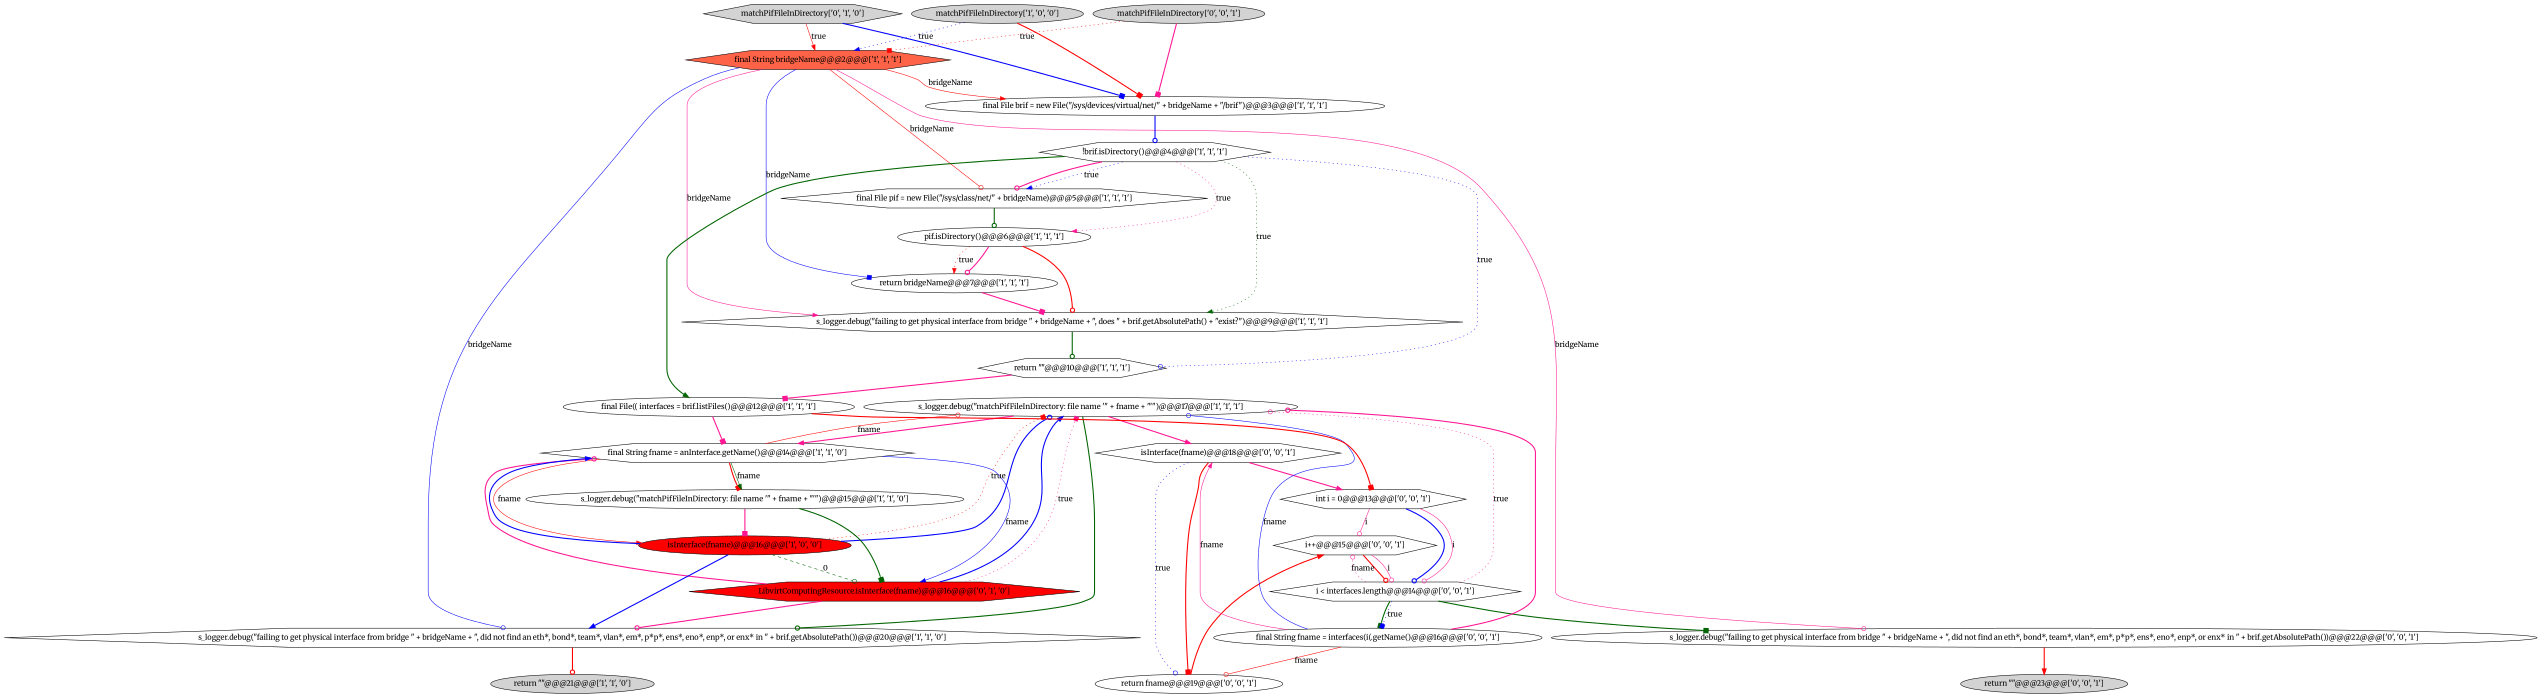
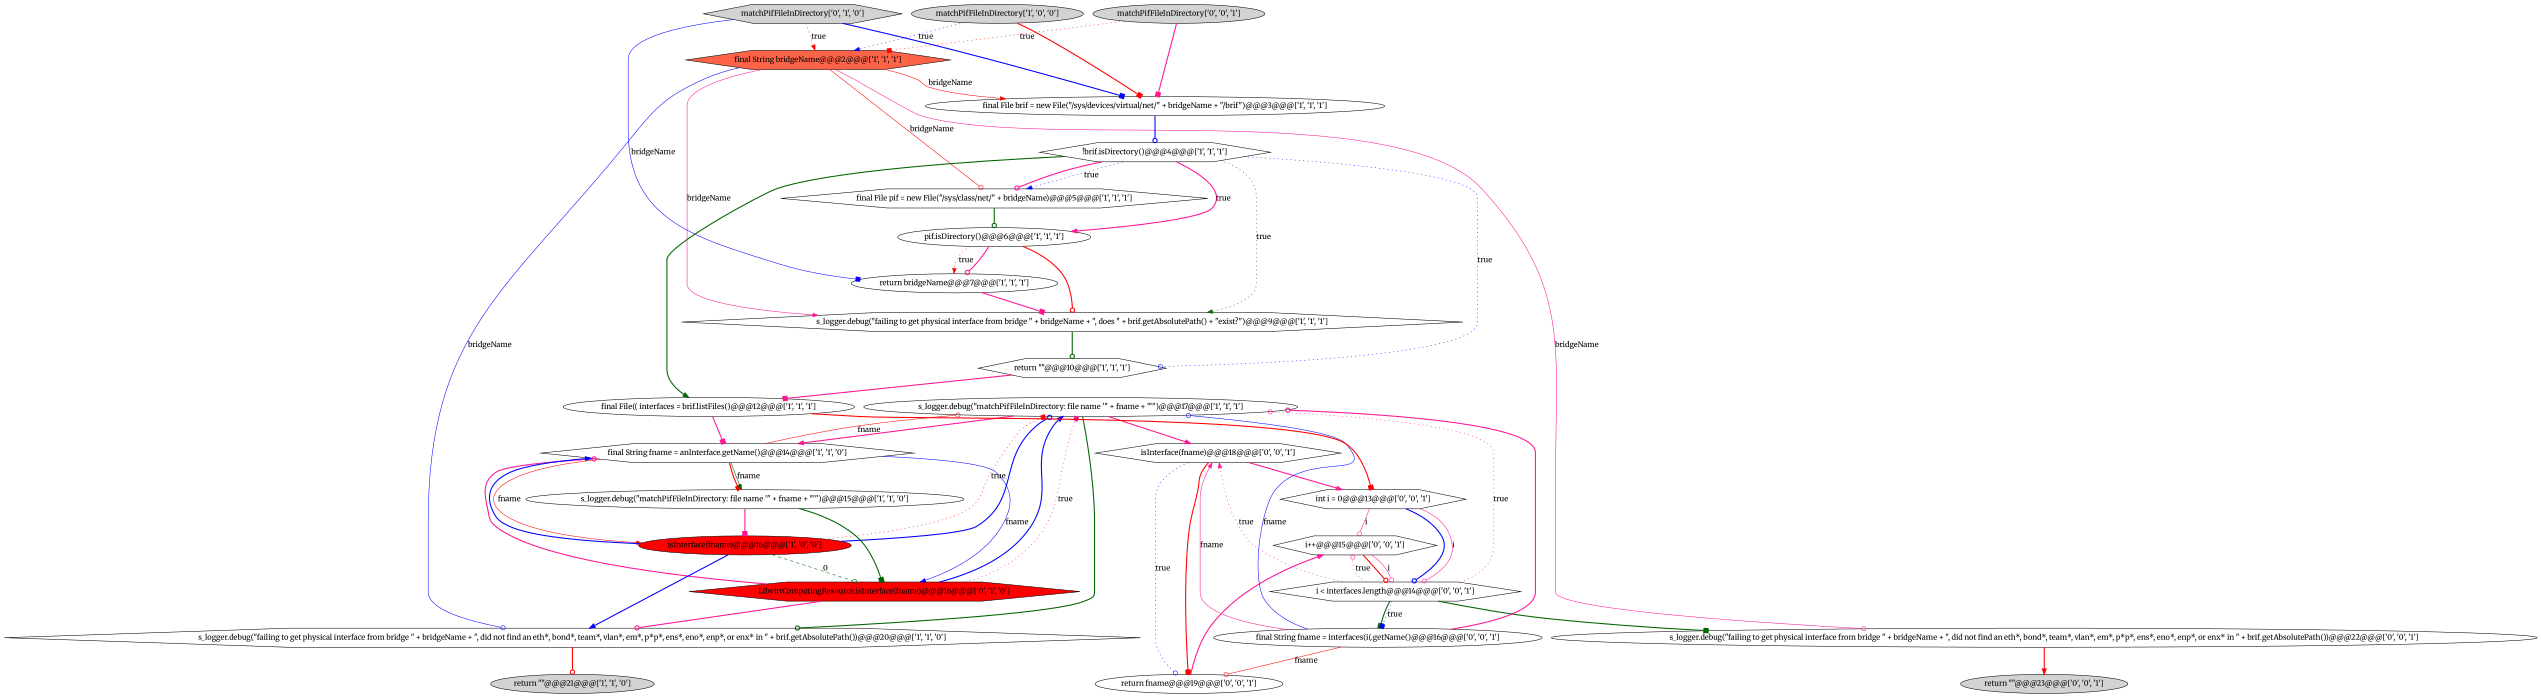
edge "matchPifFileInDirectory['0', '1', '0']" -> "final String bridgeName@@@2@@@['1', '1', '1']": style solid -> dotted
edge "final String bridgeName@@@2@@@['1', '1', '1']" -> "return bridgeName@@@7@@@['1', '1', '1']": now "matchPifFileInDirectory['0', '1', '0']" -> "return bridgeName@@@7@@@['1', '1', '1']"
edge "!brif.isDirectory()@@@4@@@['1', '1', '1']" -> "pif.isDirectory()@@@6@@@['1', '1', '1']": style dotted -> bold
edge "i < interfaces.length@@@14@@@['0', '0', '1']" -> "isInterface(fname)@@@18@@@['0', '0', '1']": added, label "true"
edge "i < interfaces.length@@@14@@@['0', '0', '1']" -> "i++@@@15@@@['0', '0', '1']": label "fname" -> "true"
edge "return fname@@@19@@@['0', '0', '1']" -> "i++@@@15@@@['0', '0', '1']": color red -> deeppink
